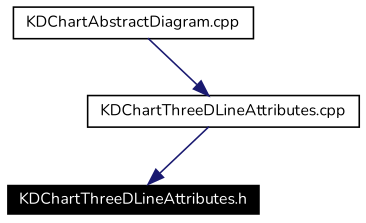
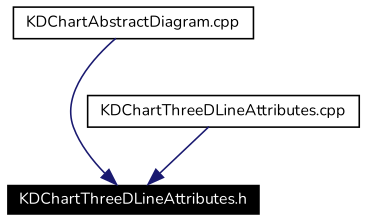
edge "KDChartAbstractDiagram.cpp" -> "KDChartThreeDLineAttributes.cpp": now "KDChartAbstractDiagram.cpp" -> "KDChartThreeDLineAttributes.h"
